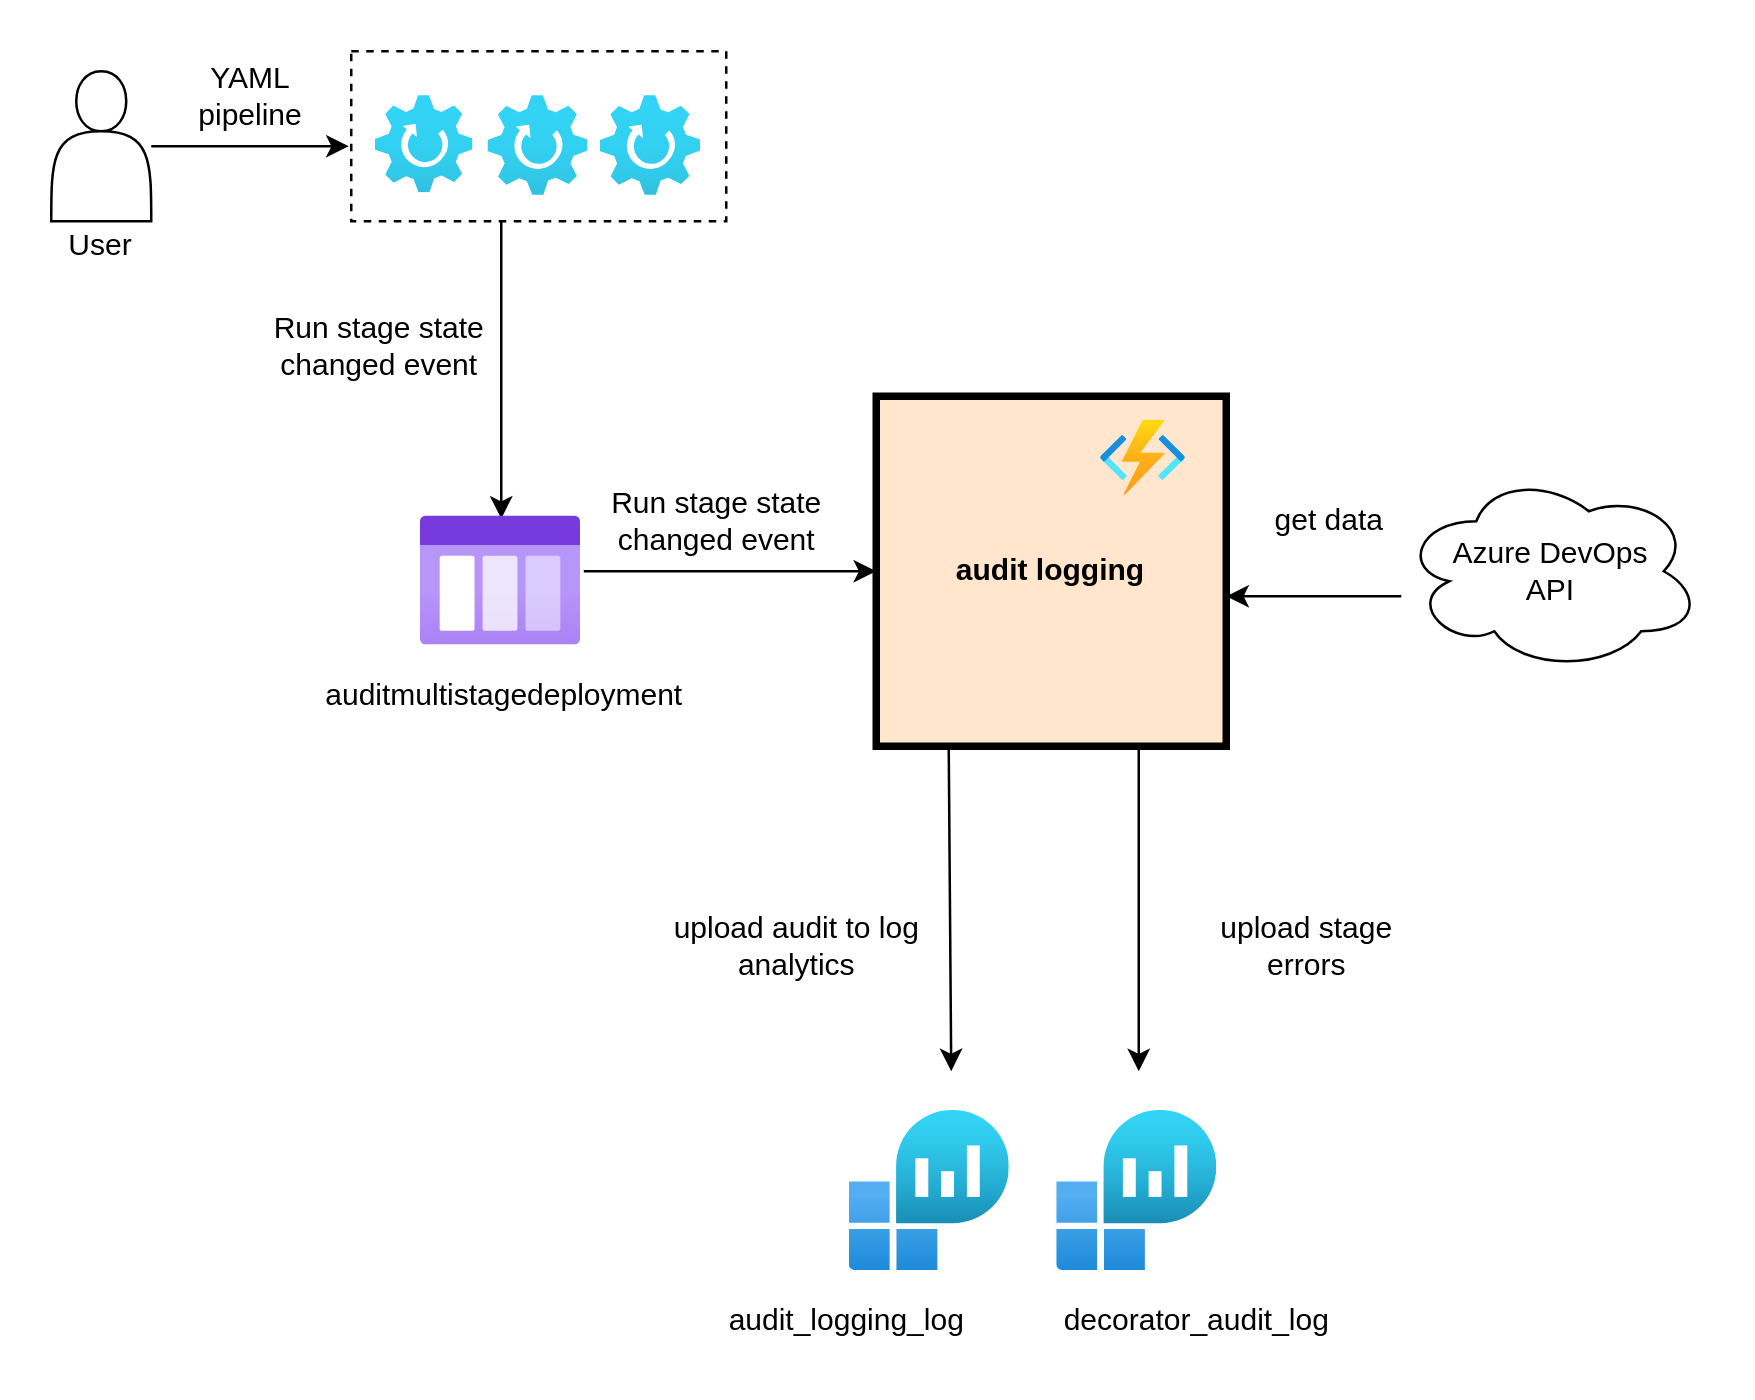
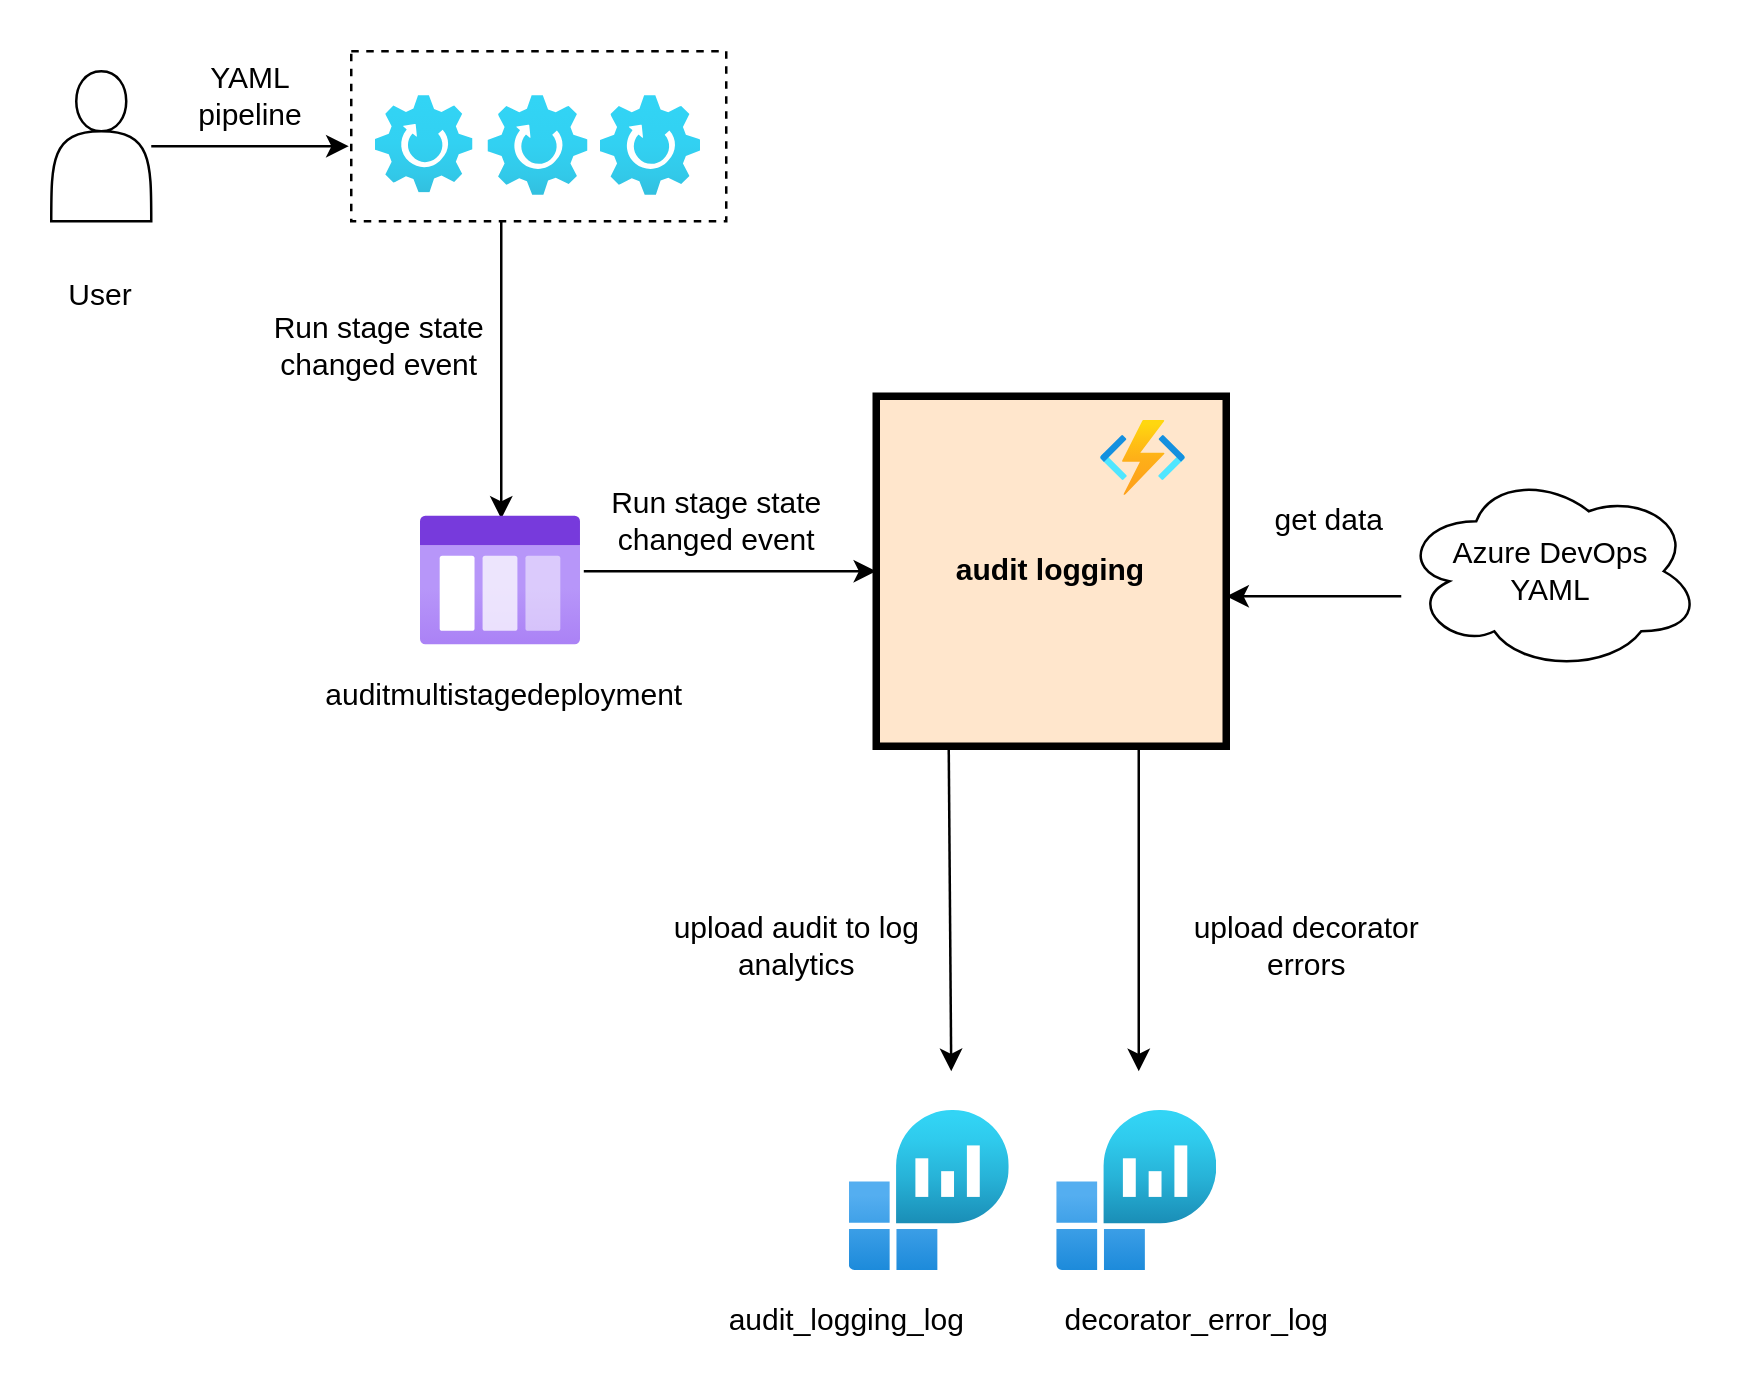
node "User": moved (101, 246) -> (101, 296)
node "Azure DevOps API": label "Azure DevOps API" -> "Azure DevOps YAML"
node "upload stage errors": label "upload stage errors" -> "upload decorator errors"
node "decorator_audit_log": label "decorator_audit_log" -> "decorator_error_log"
